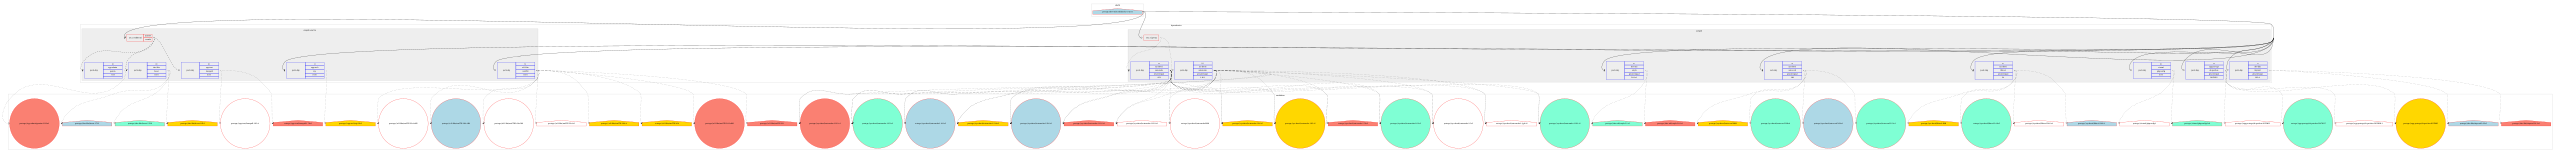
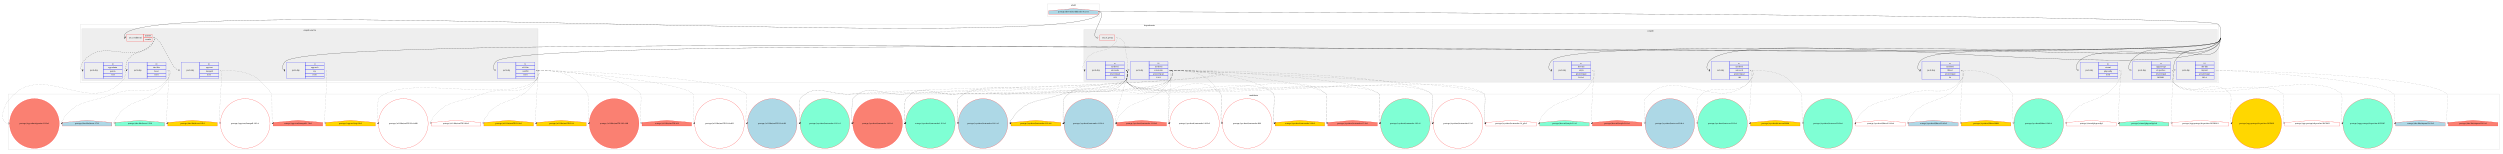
node "portage://sys-devel/automake-1.10.3-r3": shape house -> circle
node "portage://sys-devel/automake-1.8.5-r5": removed
